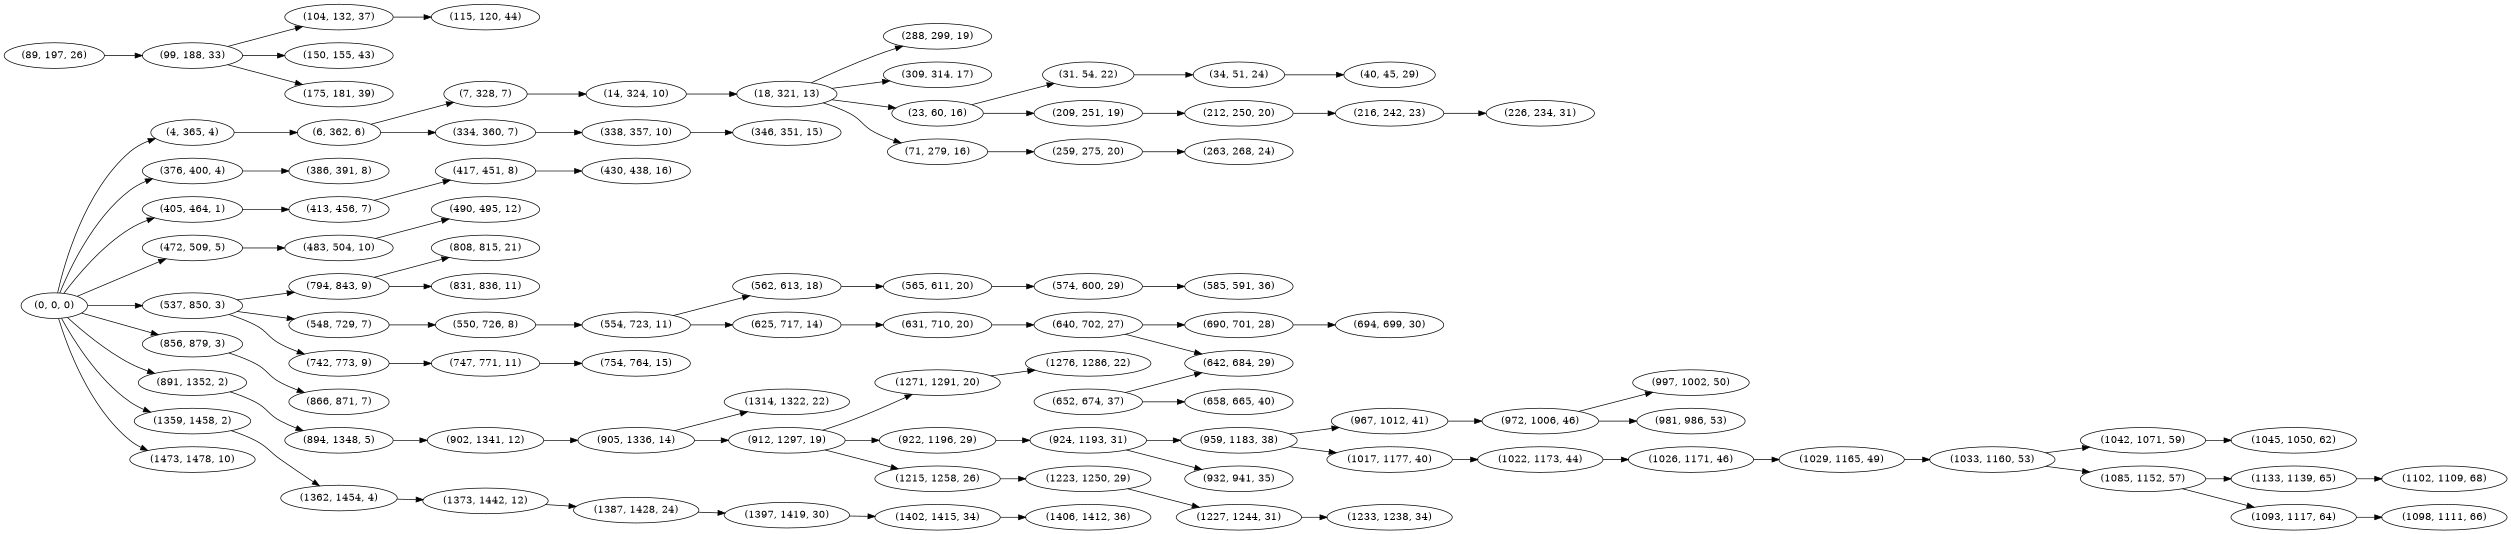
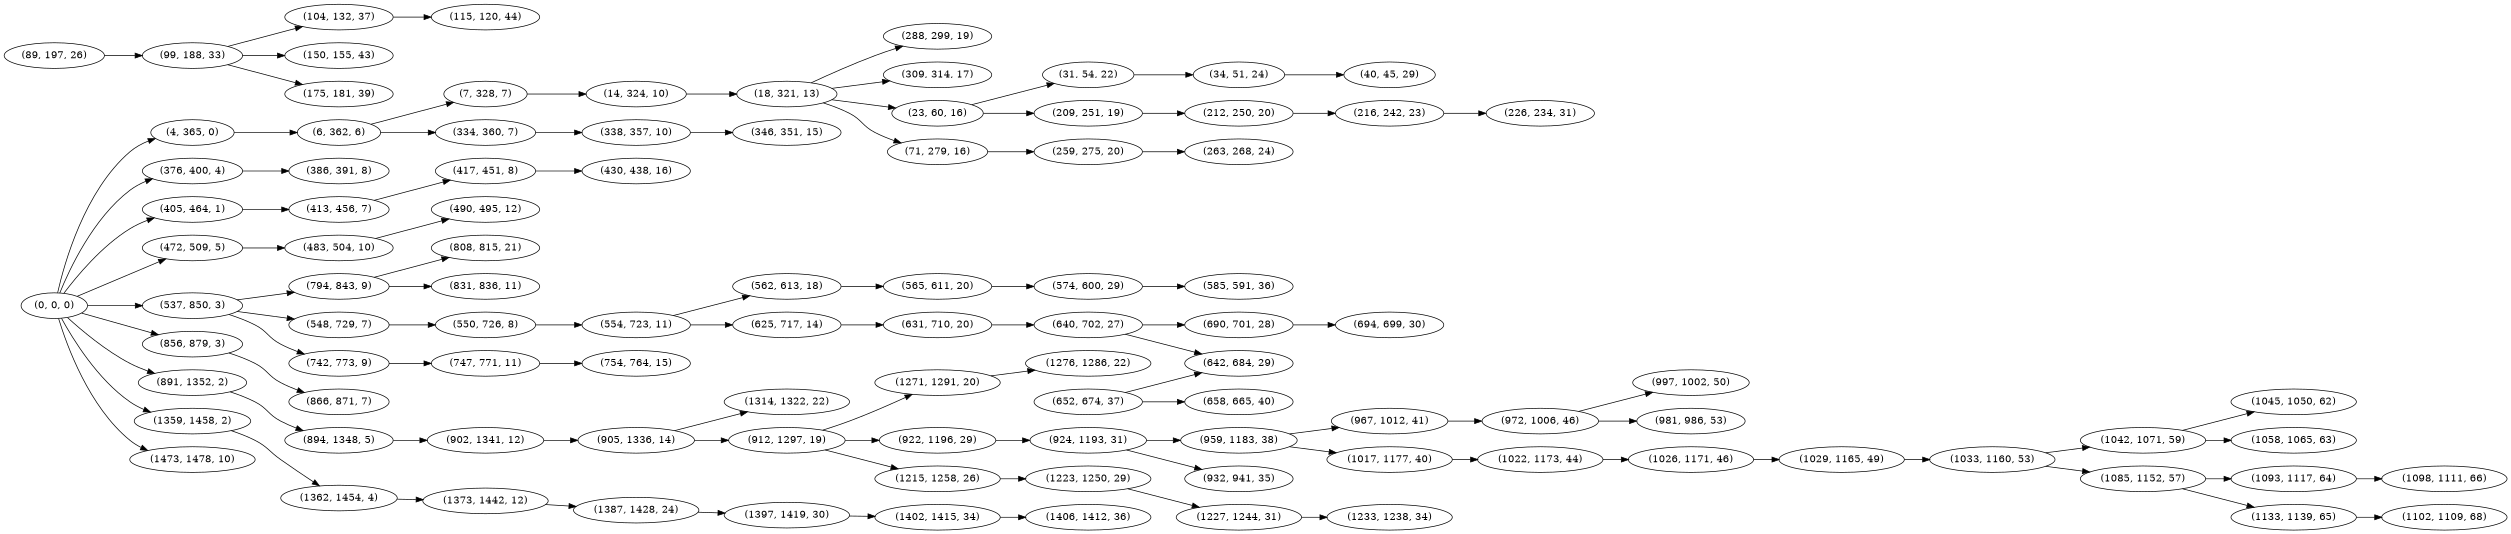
node "(4, 365, 4)": label "(4, 365, 4)" -> "(4, 365, 0)"
node "(1058, 1065, 63)": added
